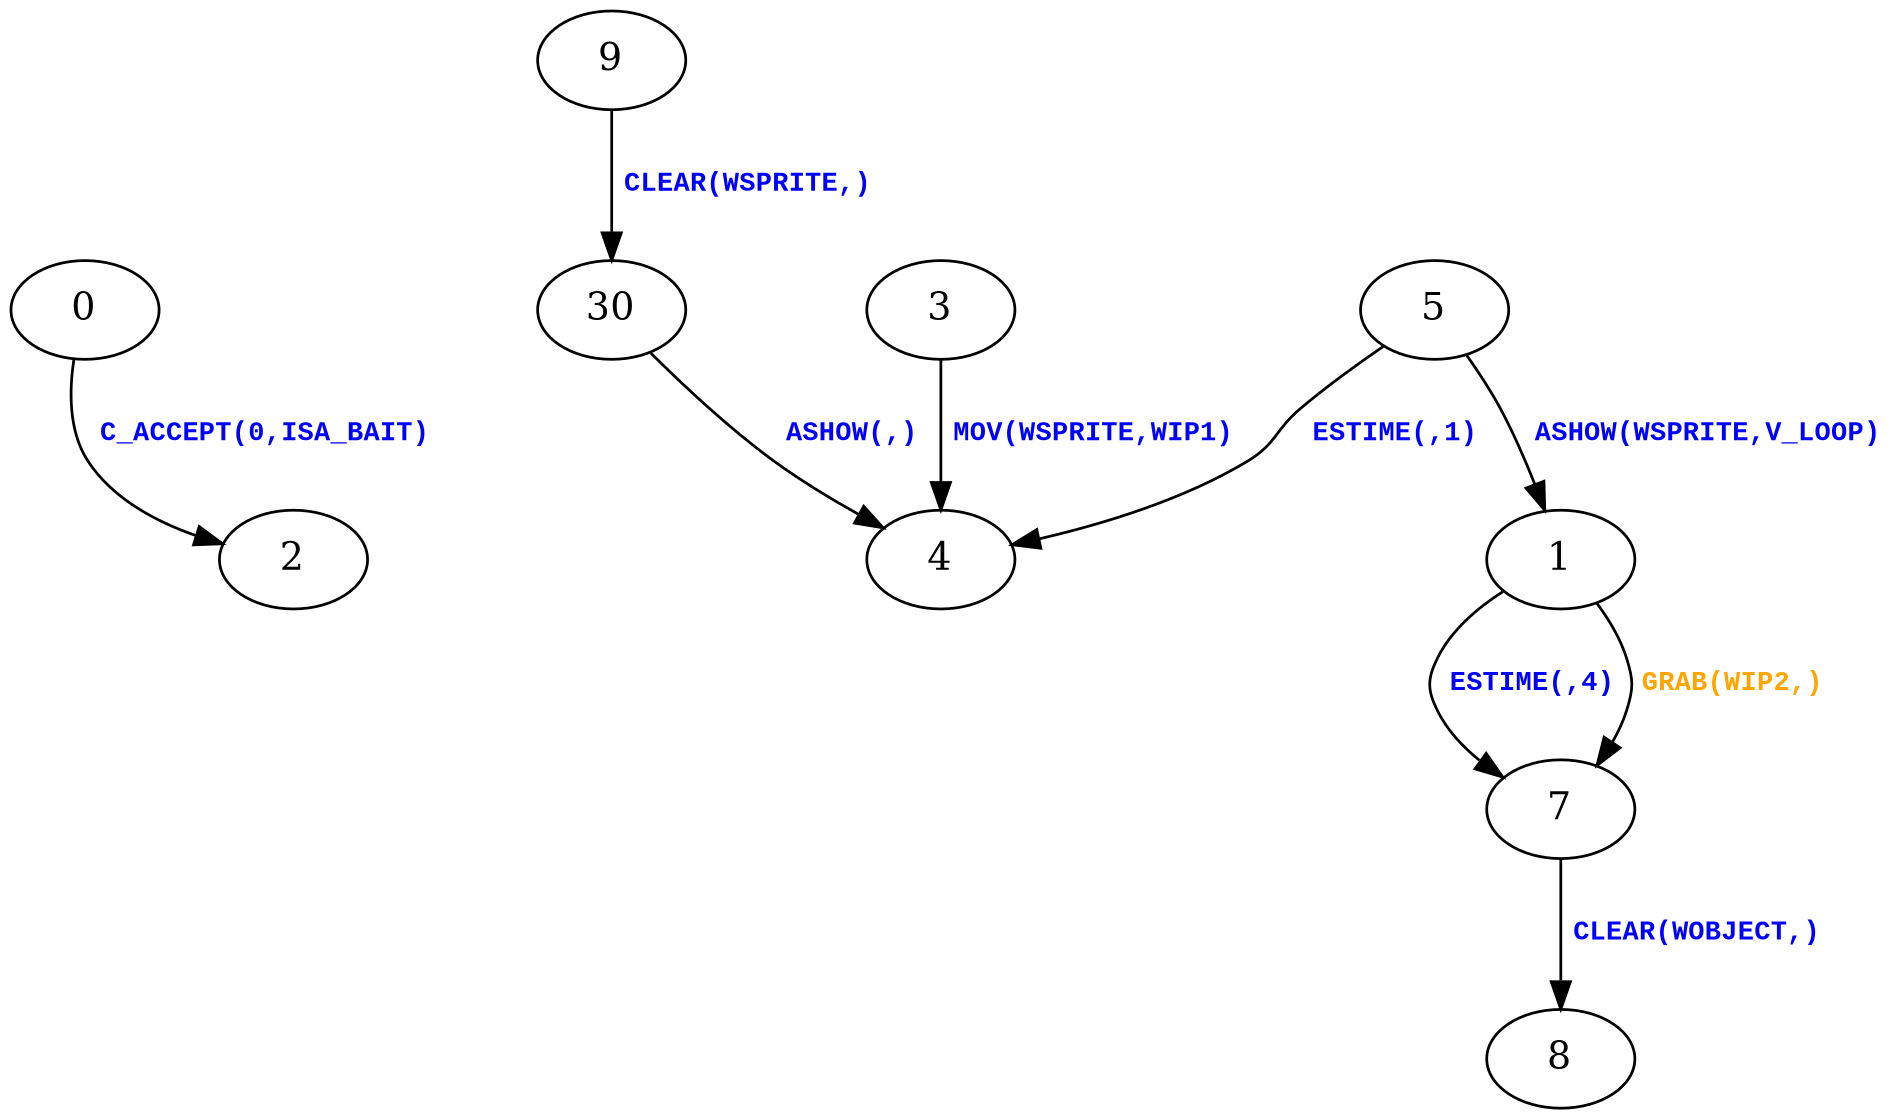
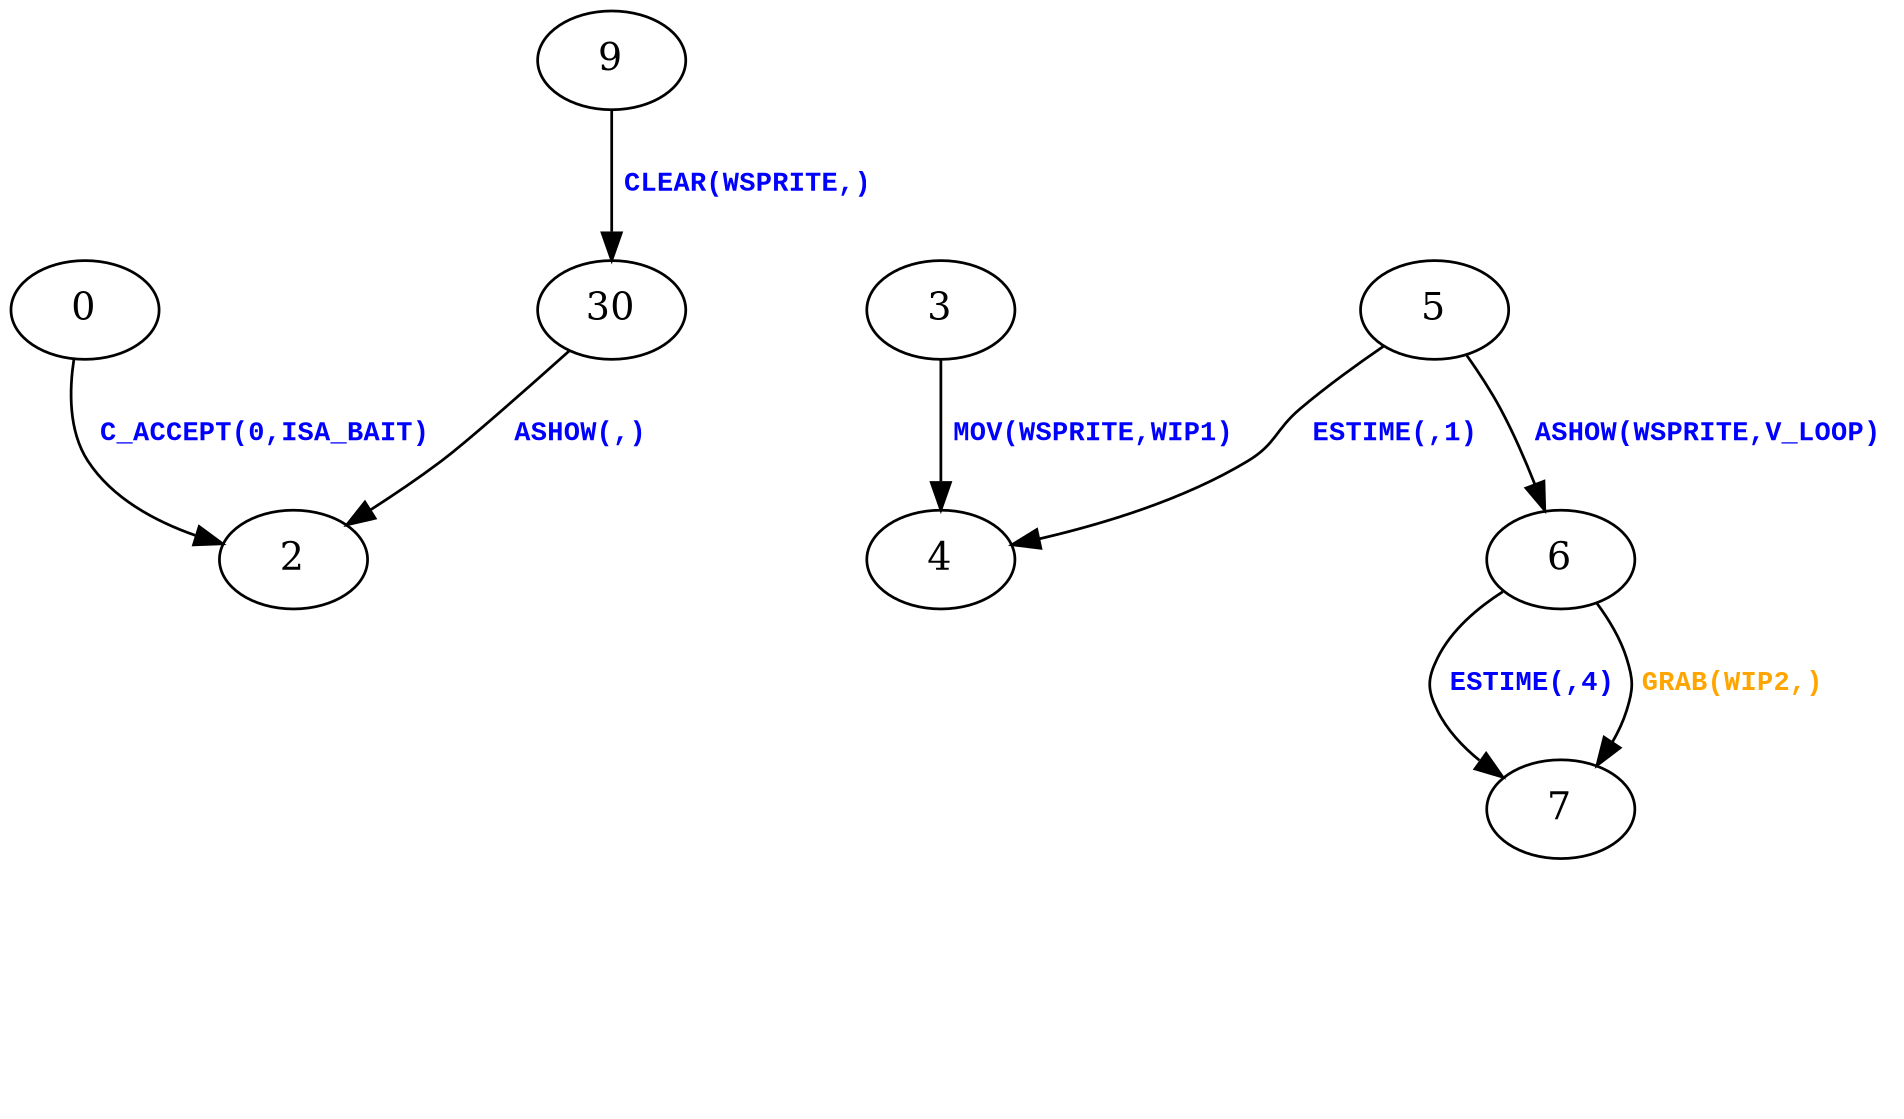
edge "30" -> "4": now "30" -> "2"
node "1": label "1" -> "6"
node "8": removed
